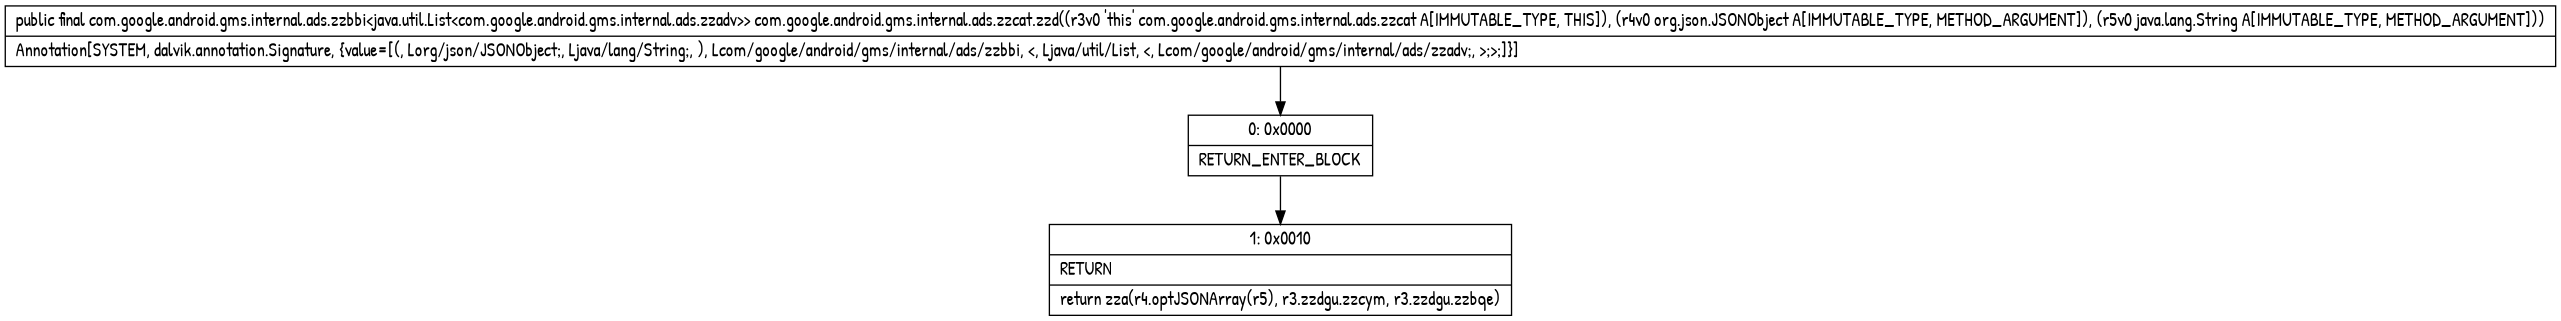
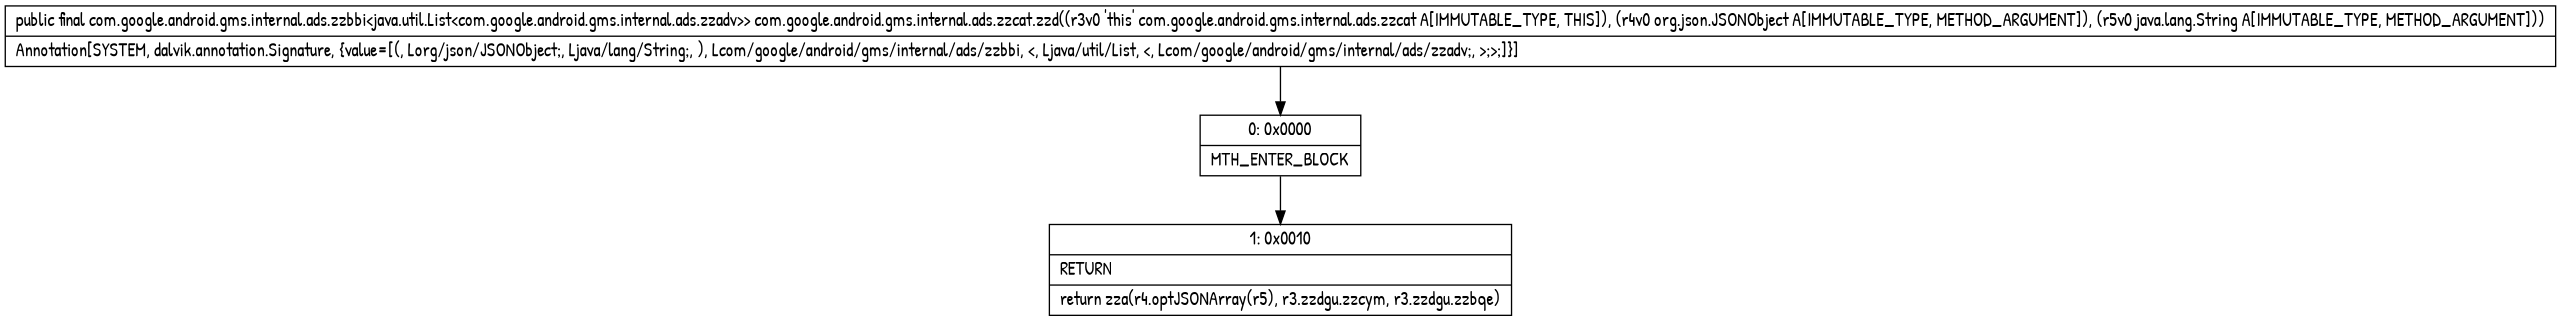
node "0: 0x0000": text "RETURN_ENTER_BLOCK" -> "MTH_ENTER_BLOCK"
